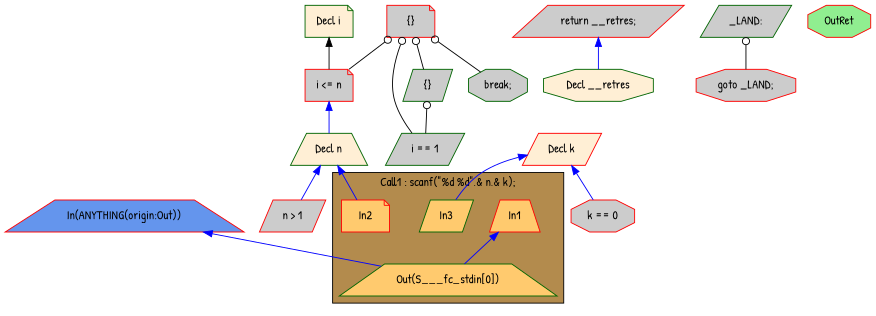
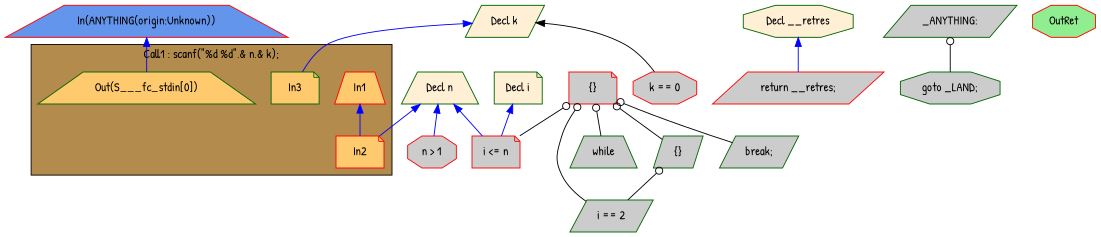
node "_LAND:": label "_LAND:" -> "_ANYTHING:"
edge "i <= n" -> "Decl i": color #000000 -> #0000ff
edge "Decl __retres" -> "return __retres;": reversed
node "break;": shape octagon -> parallelogram
node "goto _LAND;": color red -> darkgreen
edge "Decl n" -> "i <= n": reversed
node "i == 1": label "i == 1" -> "i == 2"
node "Decl k": color red -> darkgreen
node "while": added
edge "k == 0" -> "Decl k": color #0000ff -> #000000
node "In(ANYTHING(origin:Out))": label "In(ANYTHING(origin:Out))" -> "In(ANYTHING(origin:Unknown))"
node "n > 1": shape parallelogram -> octagon
node "In3": shape parallelogram -> note
edge "Out(S___fc_stdin[0])" -> "In1": now "In2" -> "In1"
